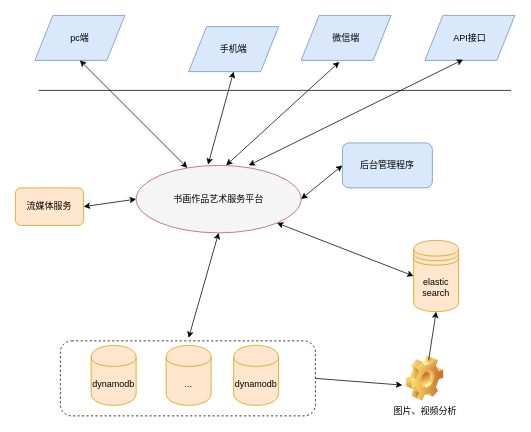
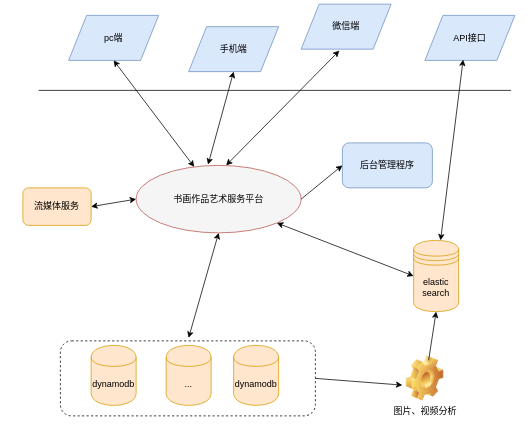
node "pc端": moved (80, 38) -> (114, 38)
node "微信端": moved (346, 38) -> (346, 27)
edge "API接口" -- "书画作品艺术服务平台": now "API接口" -- "elastic search"
edge "后台管理程序" -- "书画作品艺术服务平台": arrowhead classic -> none
node "流媒体服务": moved (50, 207) -> (57, 207)
